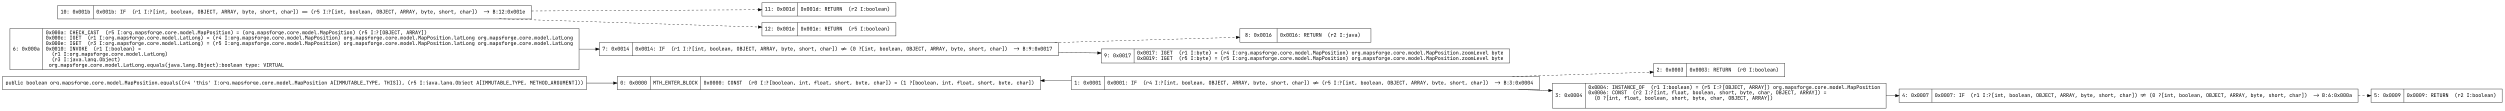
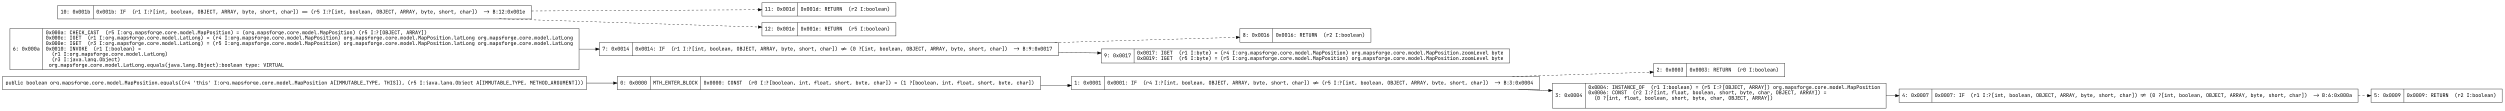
node "8: 0x0016": text "0x0016: RETURN  (r2 I:java)" -> "0x0016: RETURN  (r2 I:boolean)"
edge "1: 0x0001" -> "0: 0x0000": reversed
